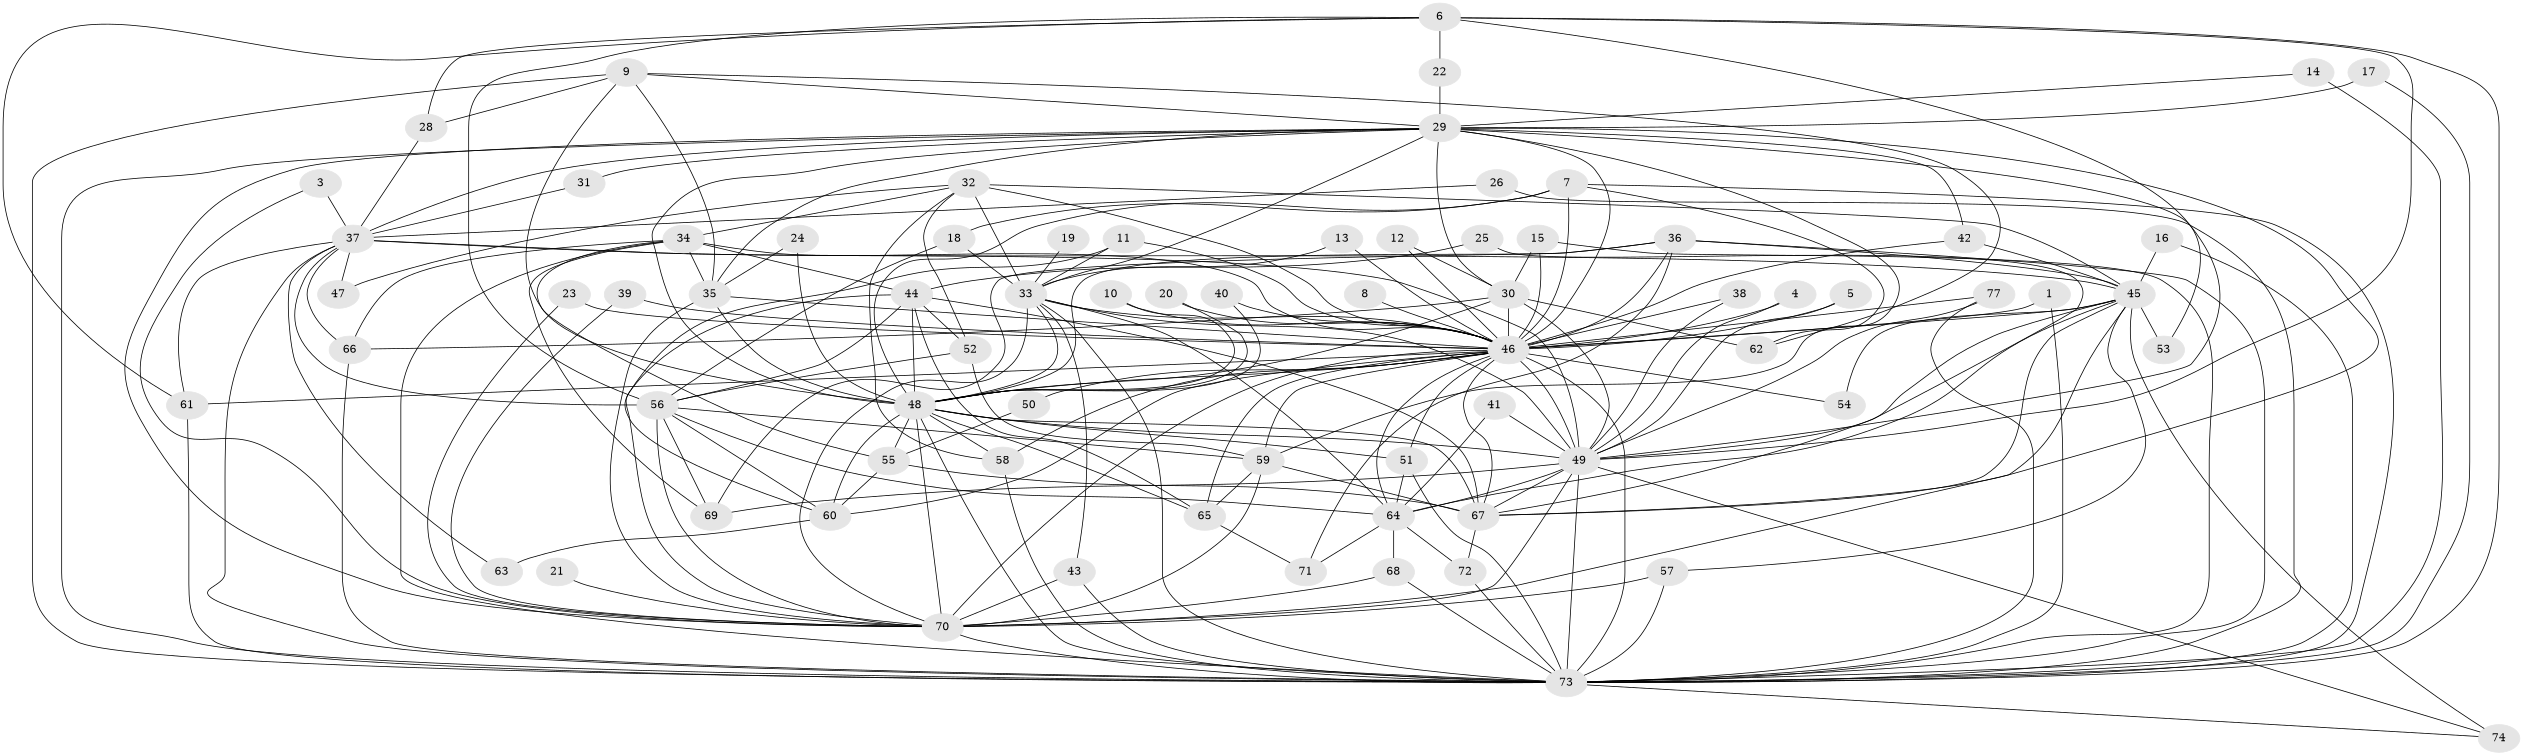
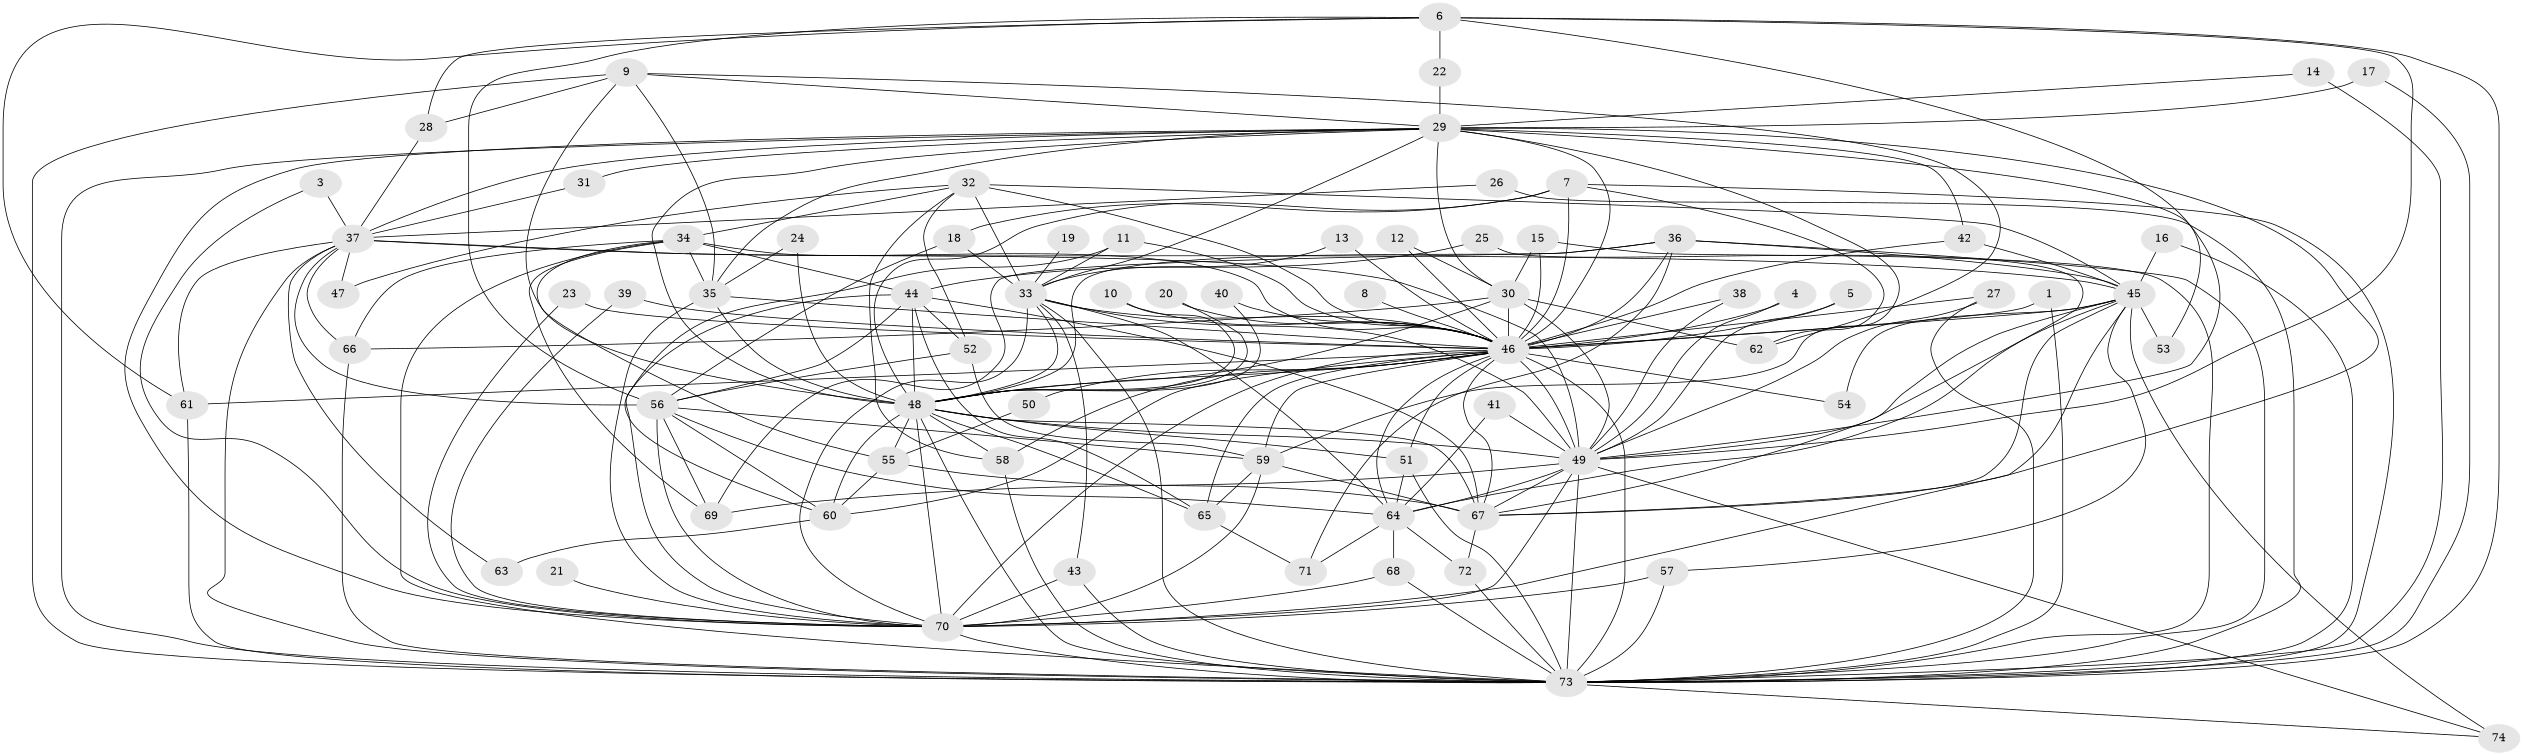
node "77": label "77" -> "27"
